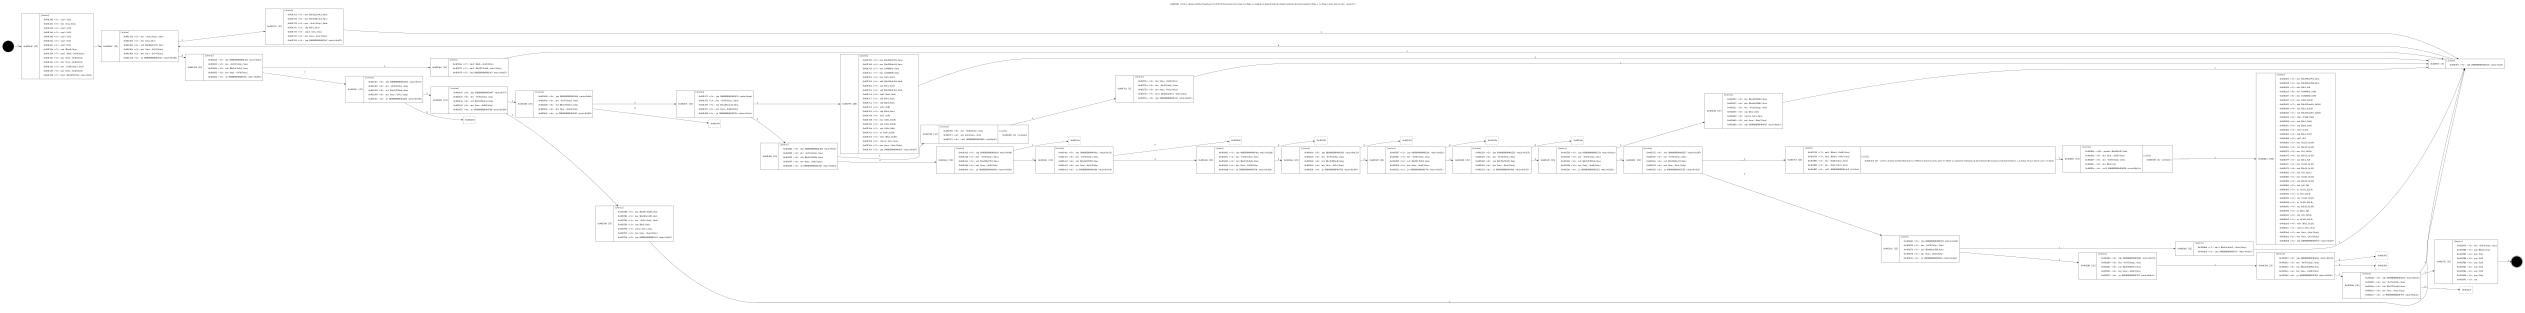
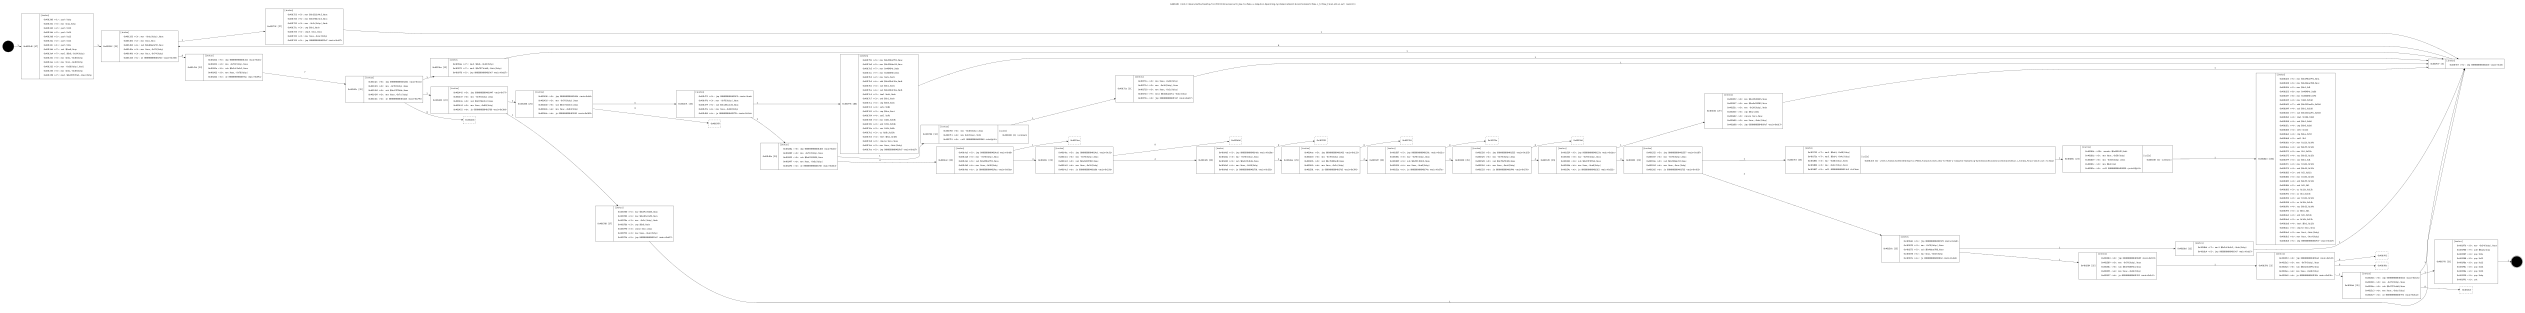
edge "0x401416 [22]" -> "0x40196a [19]": now "0x40142c [22]" -> "0x40196a [19]"
